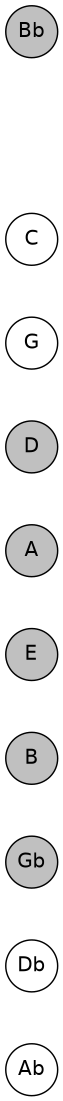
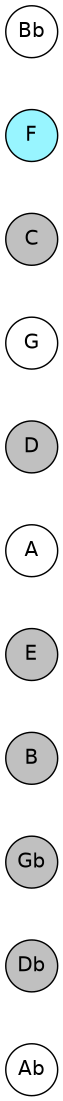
node "Bb": fillcolor gray -> white
node "F": added
node "C": fillcolor white -> gray
node "A": fillcolor gray -> white
node "Db": fillcolor white -> gray
